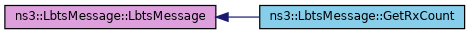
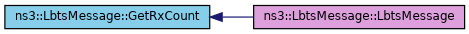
edge "ns3::LbtsMessage::GetRxCount" -> "ns3::LbtsMessage::LbtsMessage": reversed
